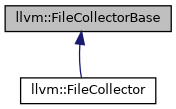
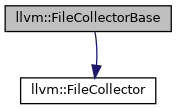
edge "llvm::FileCollector" -> "llvm::FileCollectorBase": reversed
